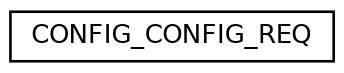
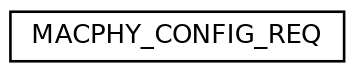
node "CONFIG_CONFIG_REQ": label "CONFIG_CONFIG_REQ" -> "MACPHY_CONFIG_REQ"
